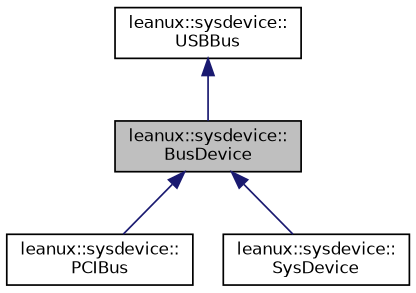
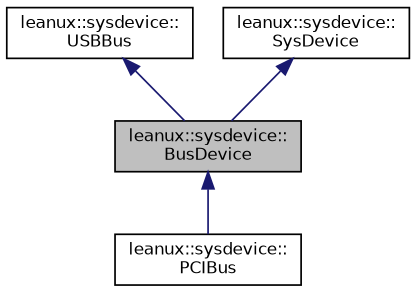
edge "leanux::sysdevice:: SysDevice" -> "leanux::sysdevice:: BusDevice": reversed
